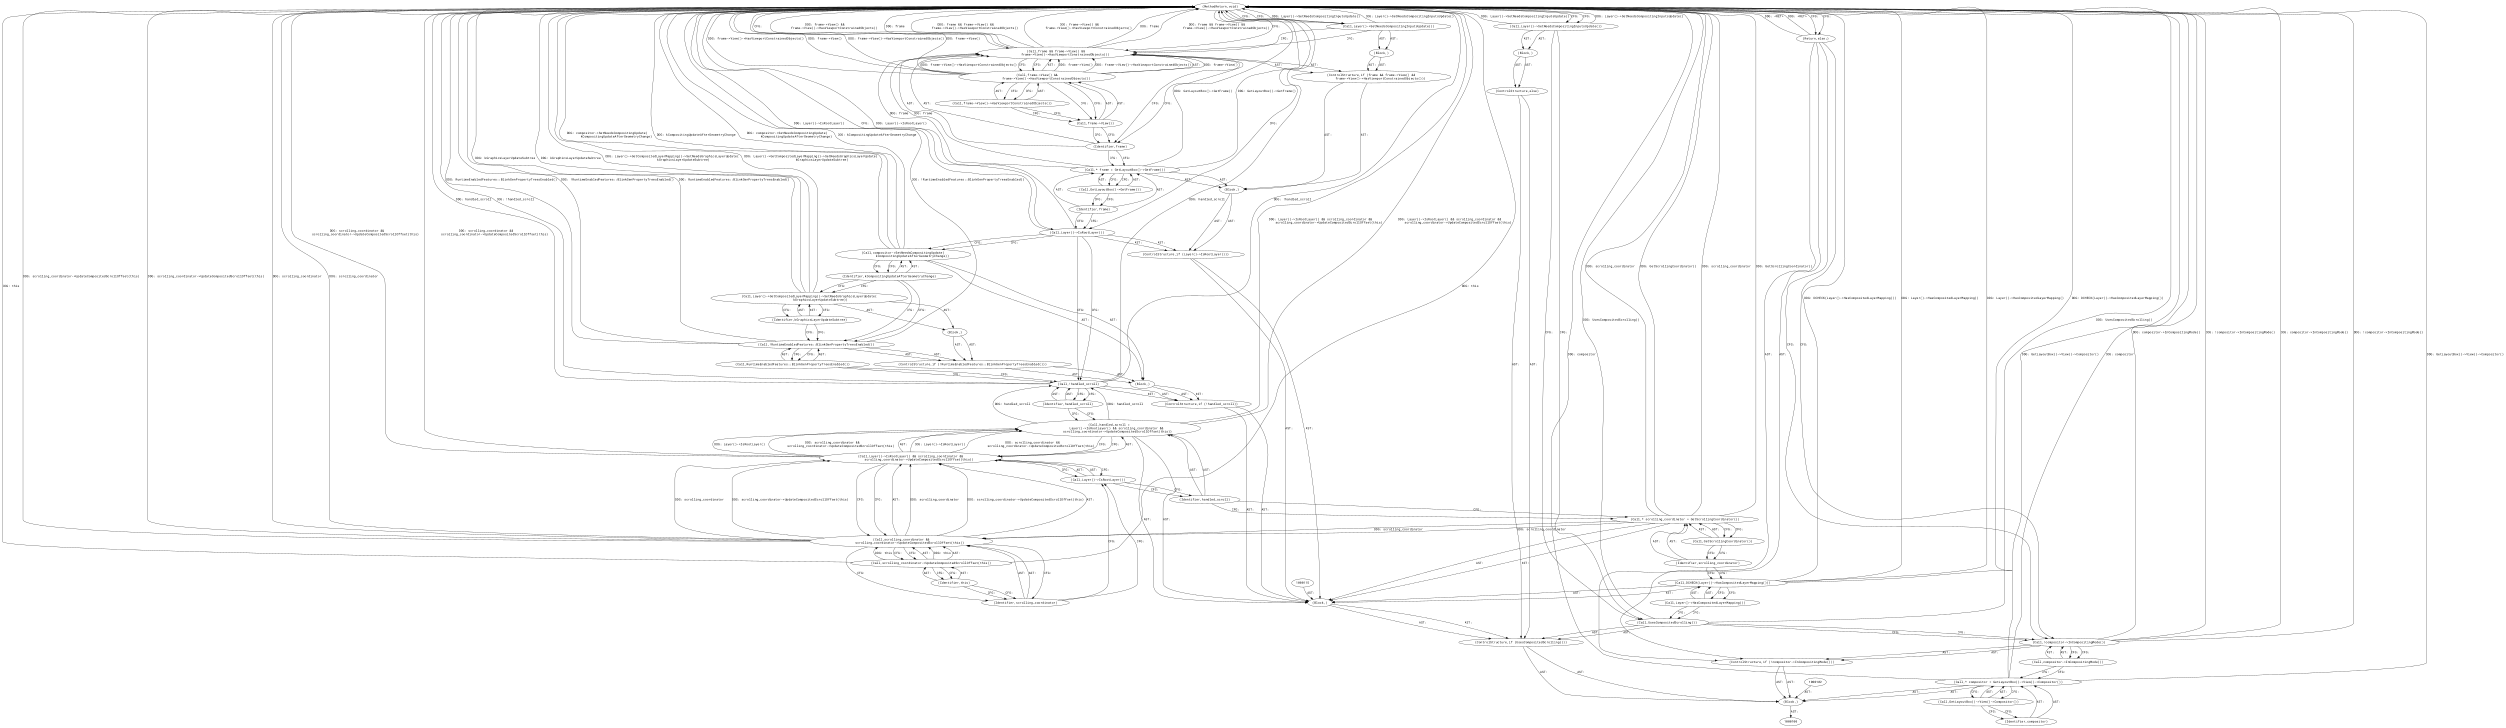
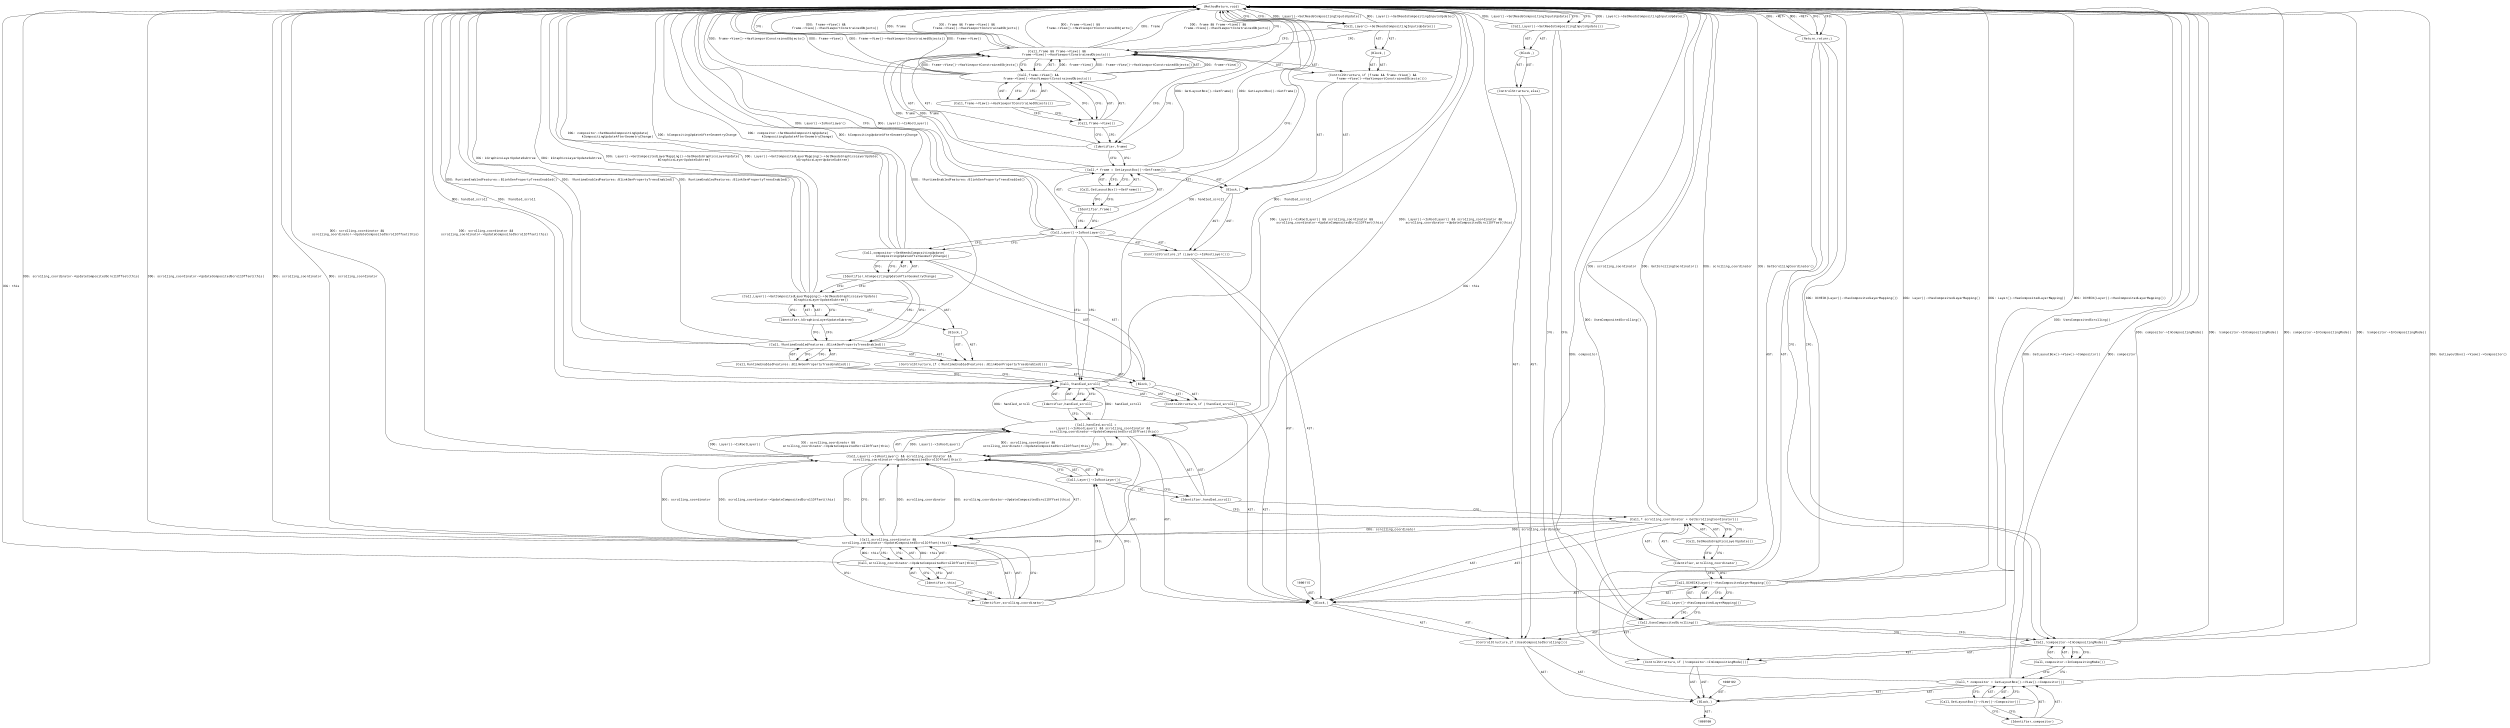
node "(Return,else;)": label "(Return,else;)" -> "(Return,return;)"
node "(Call,GetScrollingCoordinator())": label "(Call,GetScrollingCoordinator())" -> "(Call,SetNeedsGraphicsLayerUpdate())"
